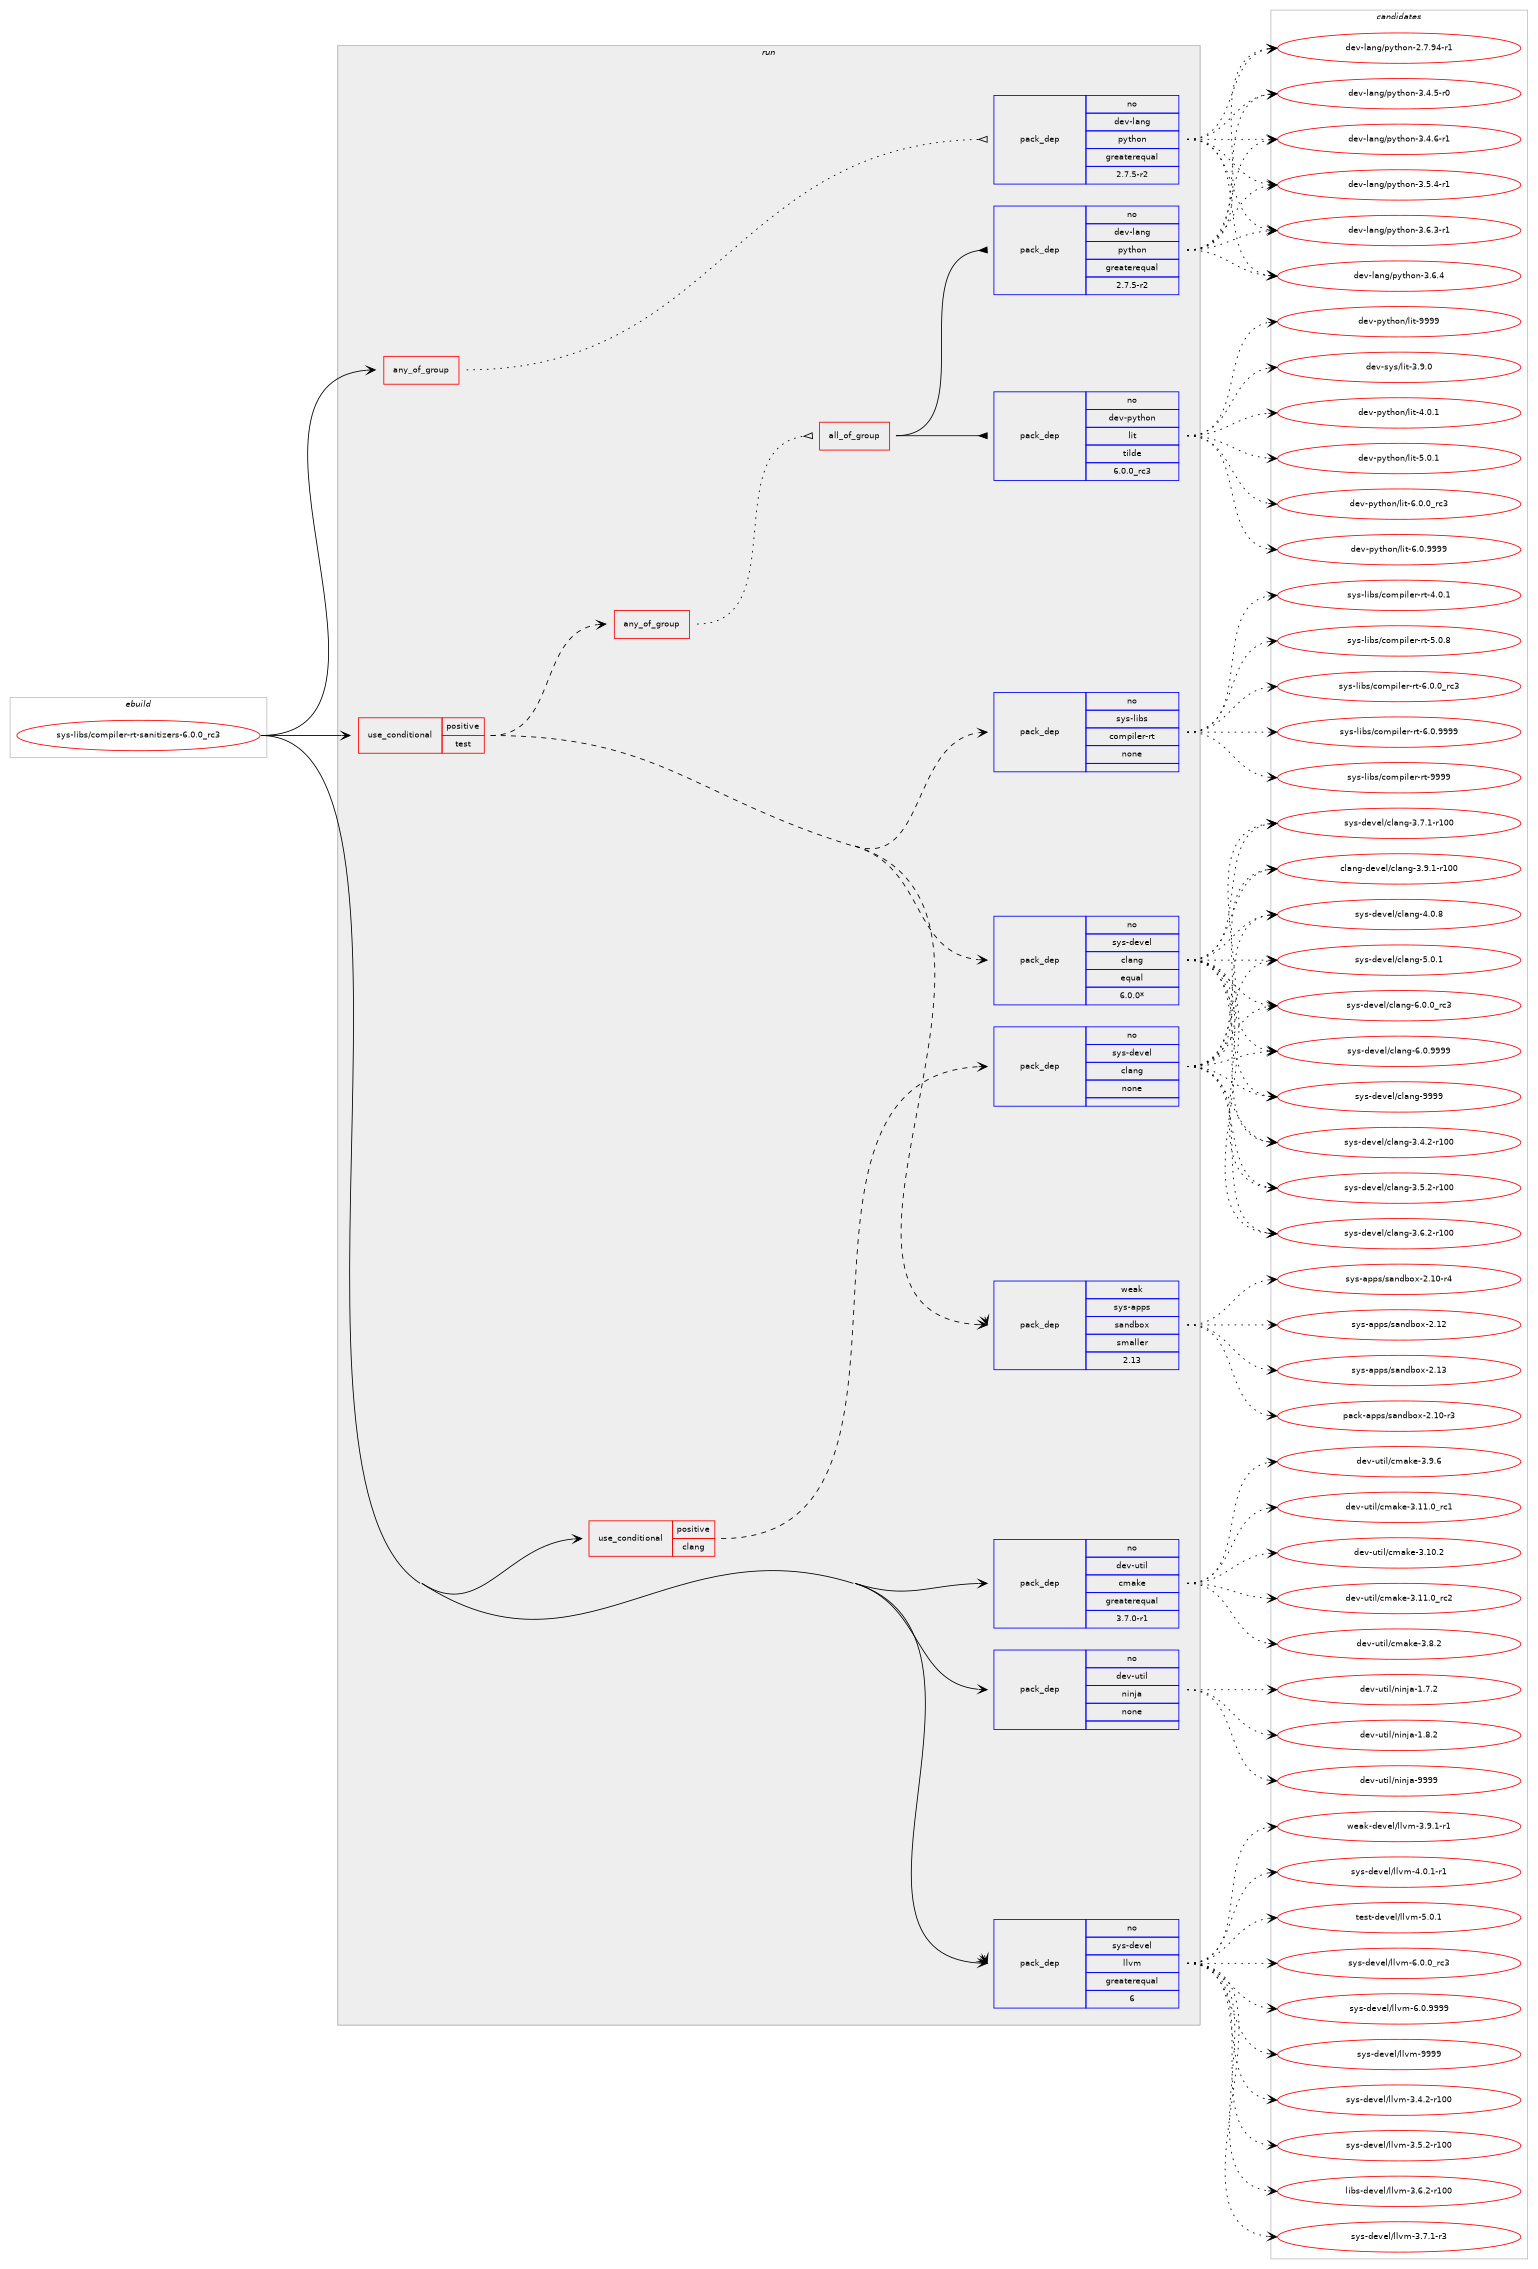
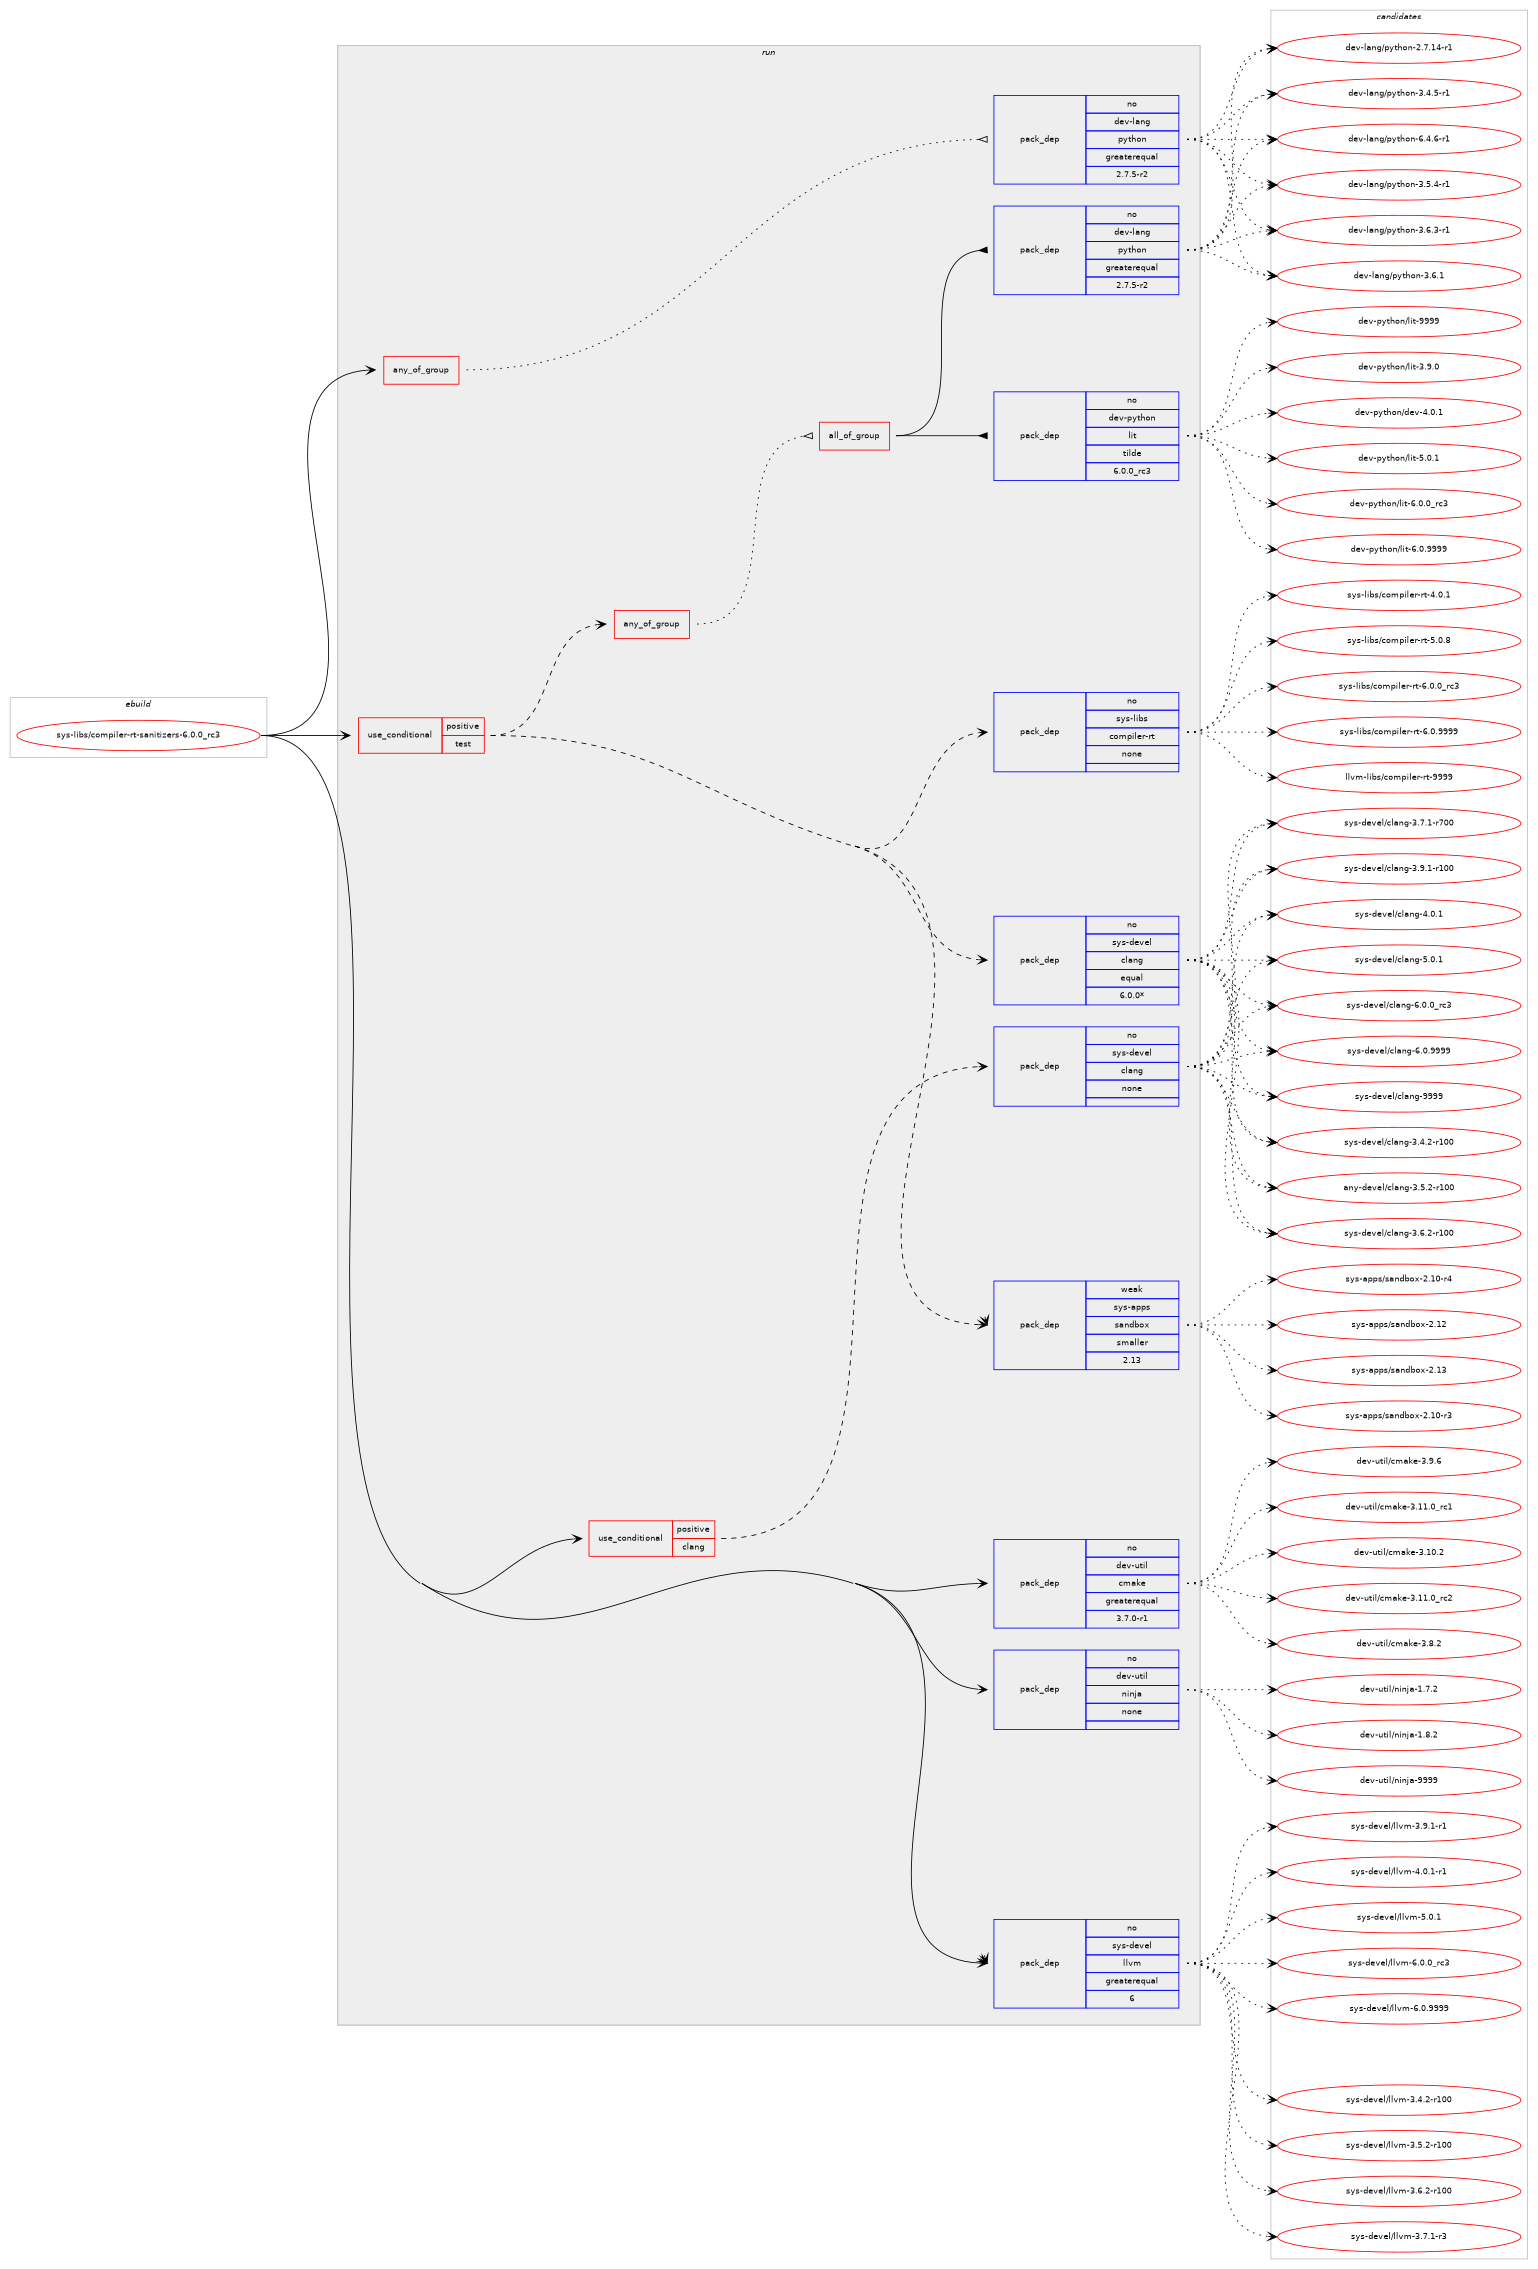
node "dev-lang/python-2.7.94-r1": label "dev-lang/python-2.7.94-r1" -> "dev-lang/python-2.7.14-r1"
node "dev-lang/python-3.4.5-r0": label "dev-lang/python-3.4.5-r0" -> "dev-lang/python-3.4.5-r1"
node "dev-lang/python-3.4.6-r1": label "dev-lang/python-3.4.6-r1" -> "dev-lang/python-6.4.6-r1"
node "dev-lang/python-3.6.4": label "dev-lang/python-3.6.4" -> "dev-lang/python-3.6.1"
node "dev-sys/lit-3.9.0": label "dev-sys/lit-3.9.0" -> "dev-python/lit-3.9.0"
node "dev-python/lit-4.0.1": label "dev-python/lit-4.0.1" -> "dev-python/dev-4.0.1"
node "sys-libs/compiler-rt-9999": label "sys-libs/compiler-rt-9999" -> "llvm-libs/compiler-rt-9999"
node "sys-devel/clang-3.7.1-r100": label "sys-devel/clang-3.7.1-r100" -> "sys-devel/clang-3.7.1-r700"
node "clang-devel/clang-3.9.1-r100": label "clang-devel/clang-3.9.1-r100" -> "sys-devel/clang-3.9.1-r100"
node "sys-devel/clang-4.0.8": label "sys-devel/clang-4.0.8" -> "sys-devel/clang-4.0.1"
node "sys-devel/clang-3.5.2-r100": label "sys-devel/clang-3.5.2-r100" -> "any-devel/clang-3.5.2-r100"
node "pack-apps/sandbox-2.10-r3": label "pack-apps/sandbox-2.10-r3" -> "sys-apps/sandbox-2.10-r3"
node "weak-devel/llvm-3.9.1-r1": label "weak-devel/llvm-3.9.1-r1" -> "sys-devel/llvm-3.9.1-r1"
node "test-devel/llvm-5.0.1": label "test-devel/llvm-5.0.1" -> "sys-devel/llvm-5.0.1"
node "sys-devel/llvm-9999": removed
node "libs-devel/llvm-3.6.2-r100": label "libs-devel/llvm-3.6.2-r100" -> "sys-devel/llvm-3.6.2-r100"
